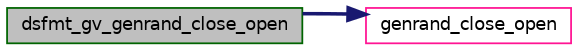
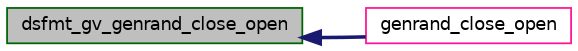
edge "dsfmt_gv_genrand_close_open" -> "genrand_close_open": reversed
